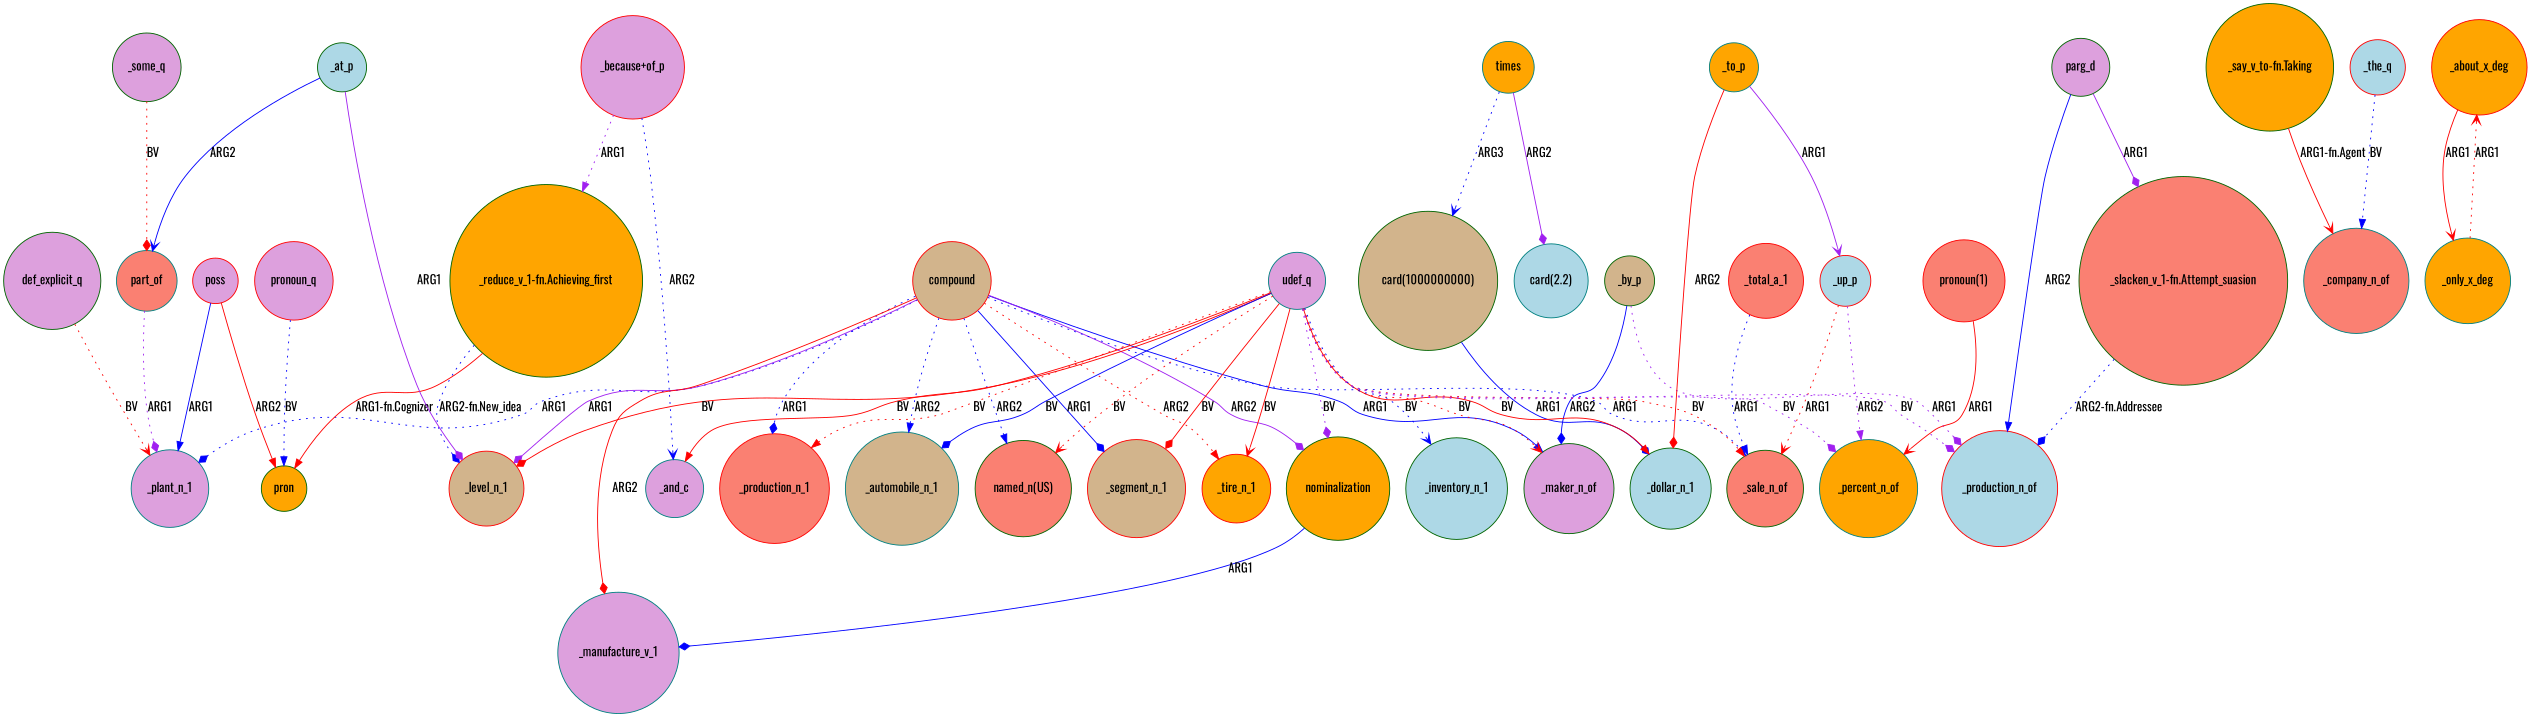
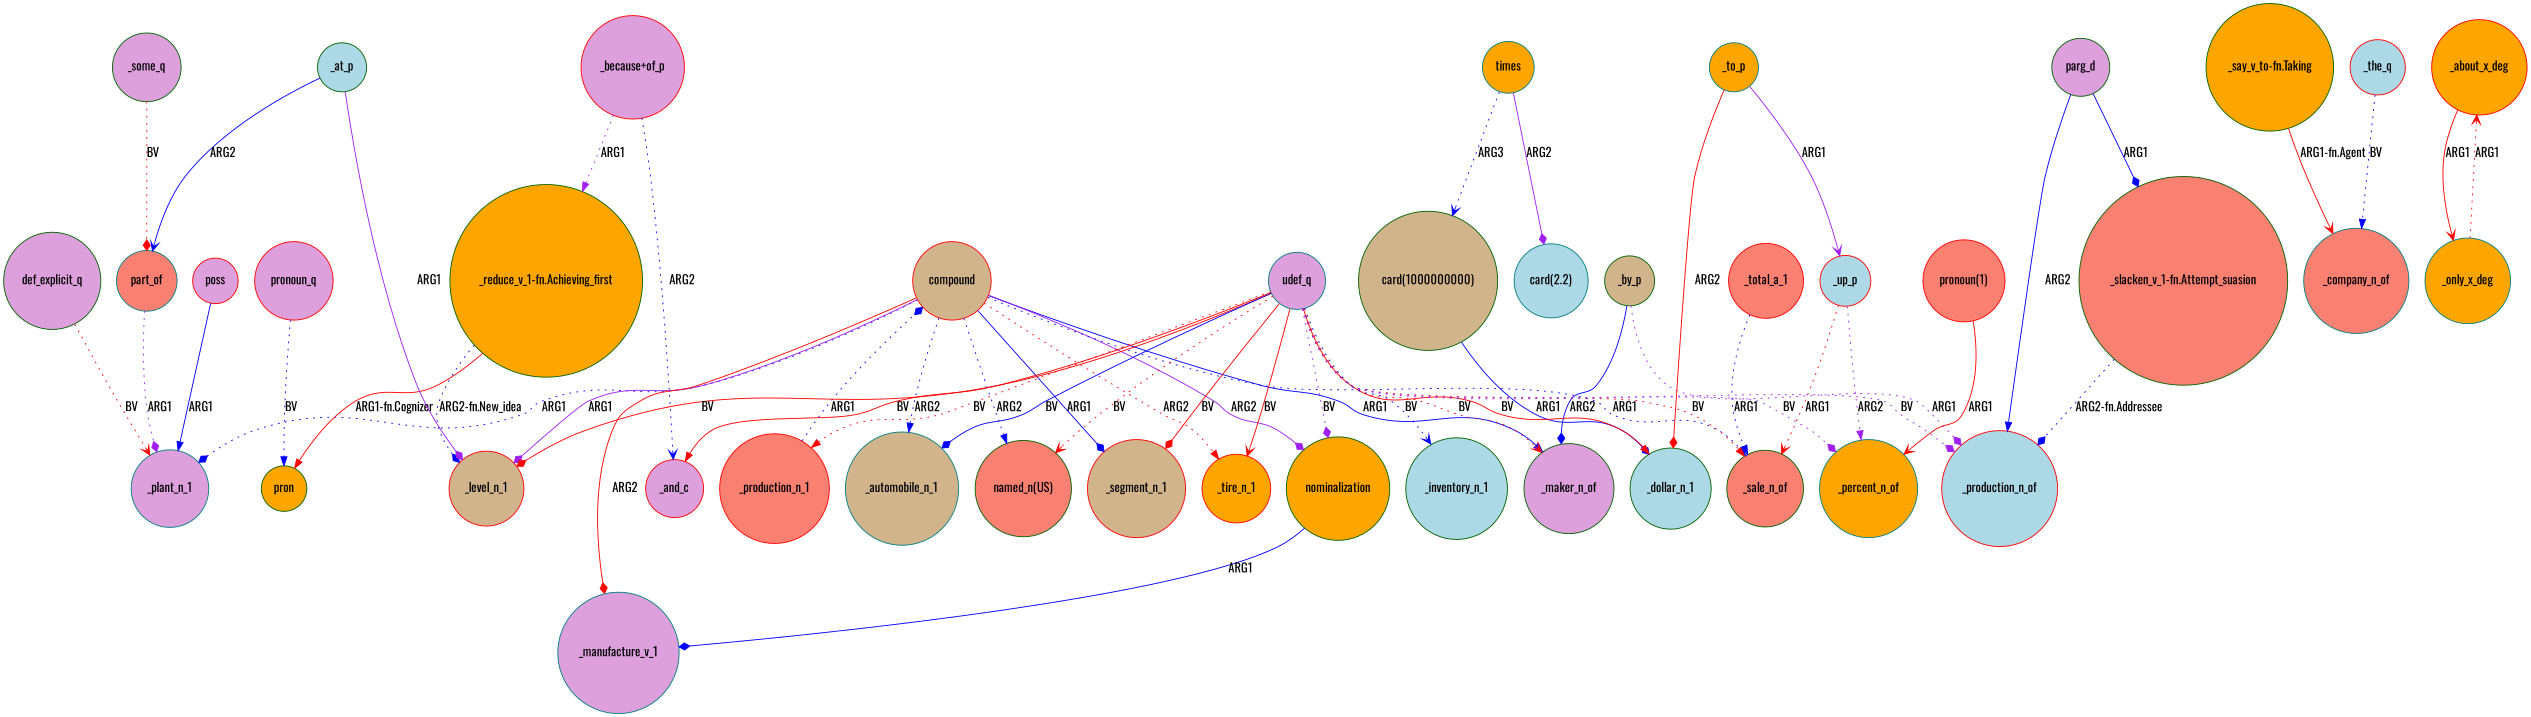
edge "parg_d" -> "_slacken_v_1-fn.Attempt_suasion": color purple -> blue
edge "compound" -> "_production_n_1": reversed
edge "poss" -> "pron": removed, label "ARG2"
node "_and_c": color teal -> red
